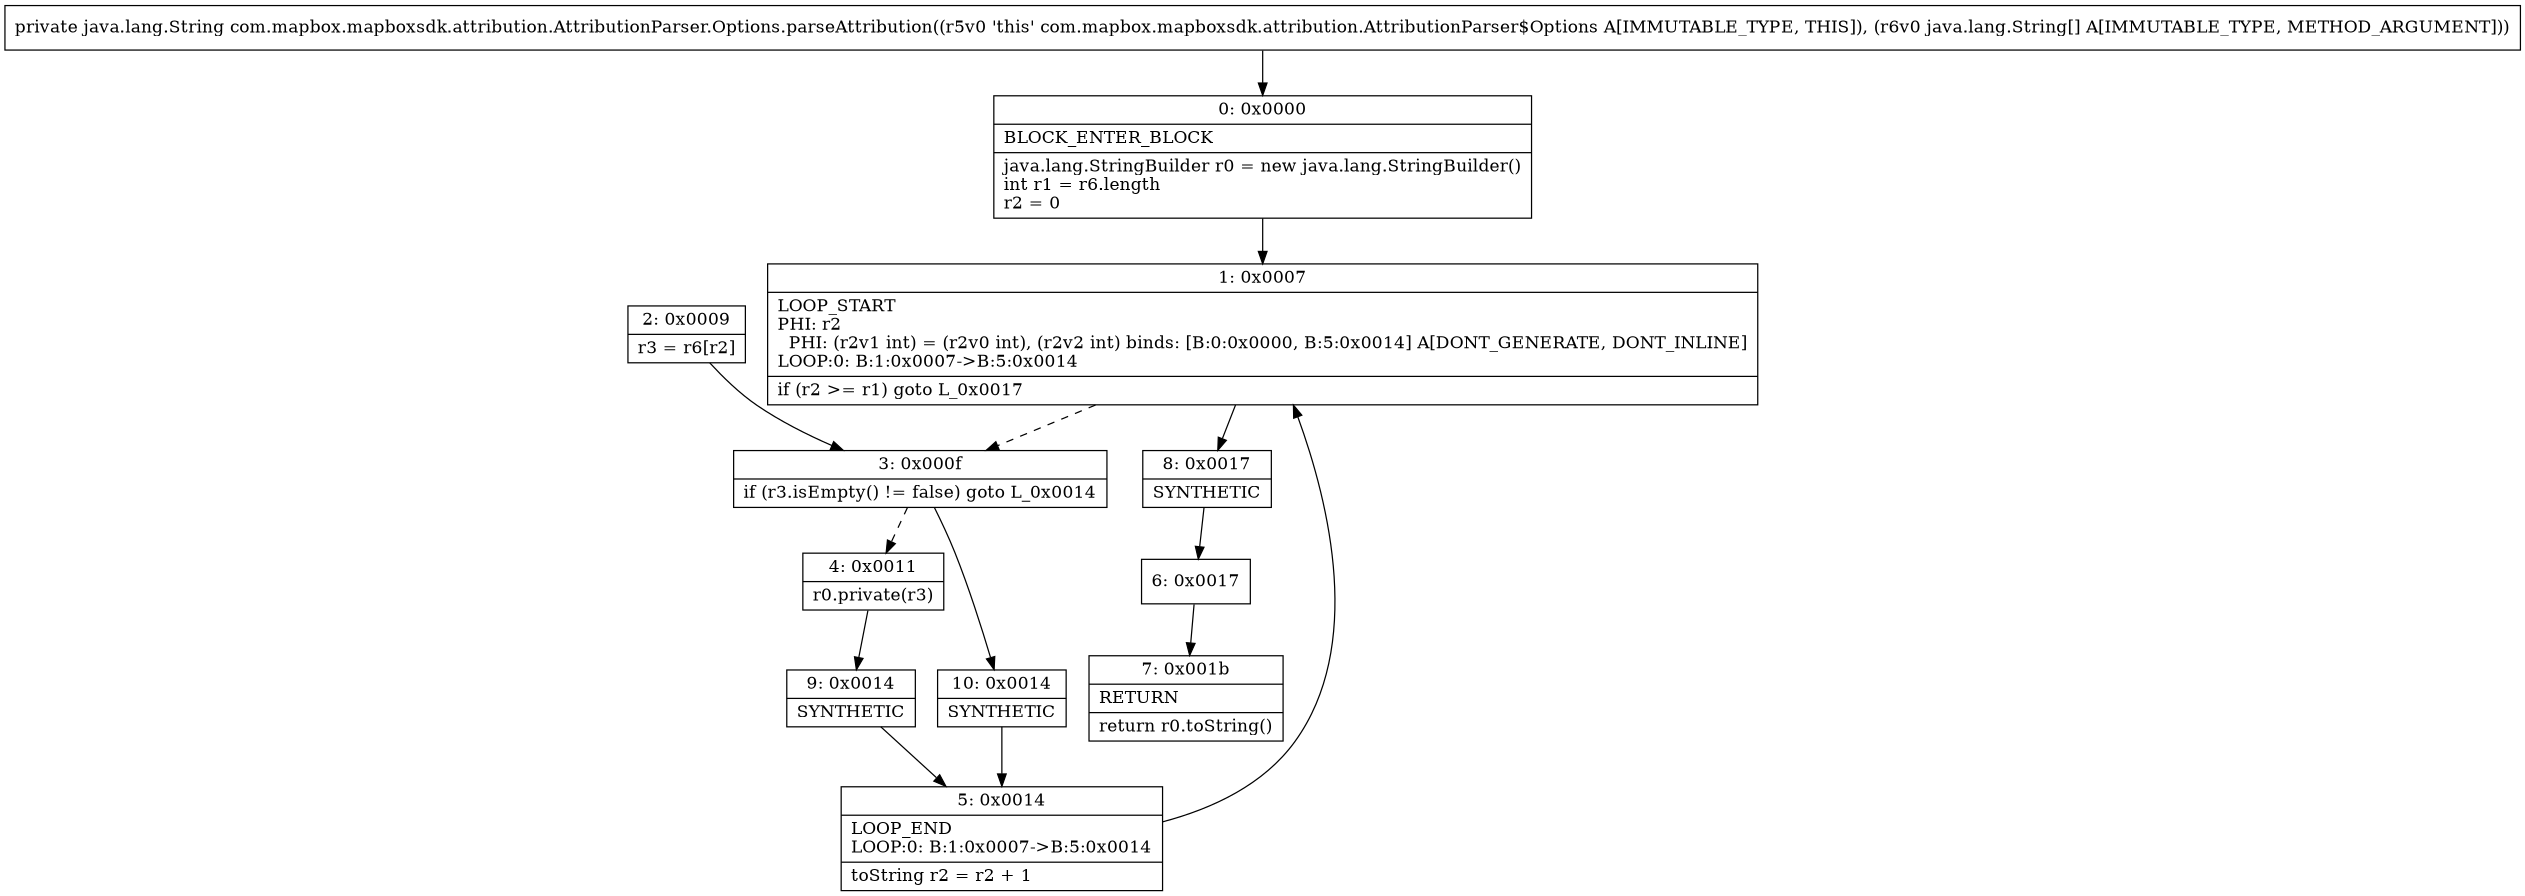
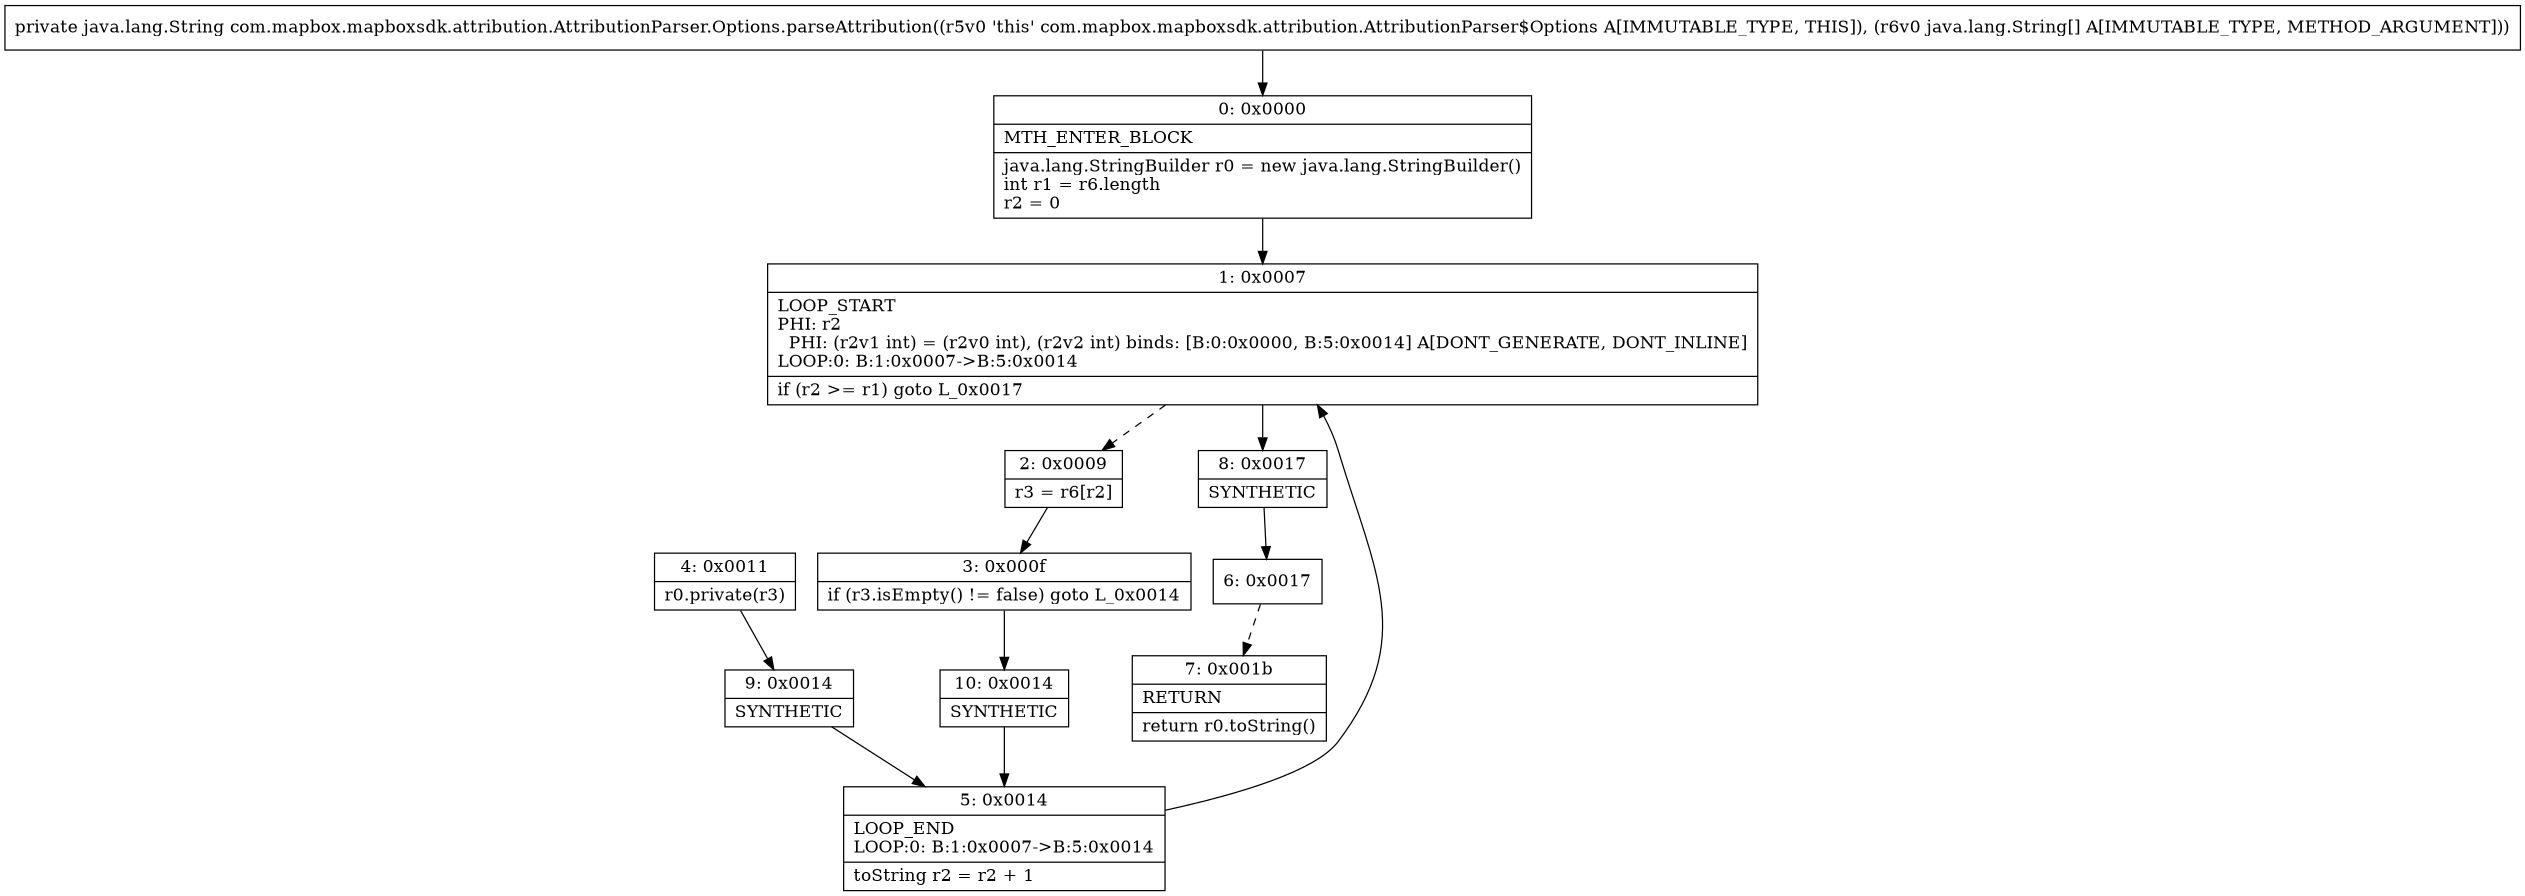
node "0: 0x0000": text "BLOCK_ENTER_BLOCK" -> "MTH_ENTER_BLOCK"
edge "1: 0x0007" -> "3: 0x000f": now "1: 0x0007" -> "2: 0x0009"
edge "3: 0x000f" -> "4: 0x0011": removed
edge "6: 0x0017" -> "7: 0x001b": style solid -> dashed
